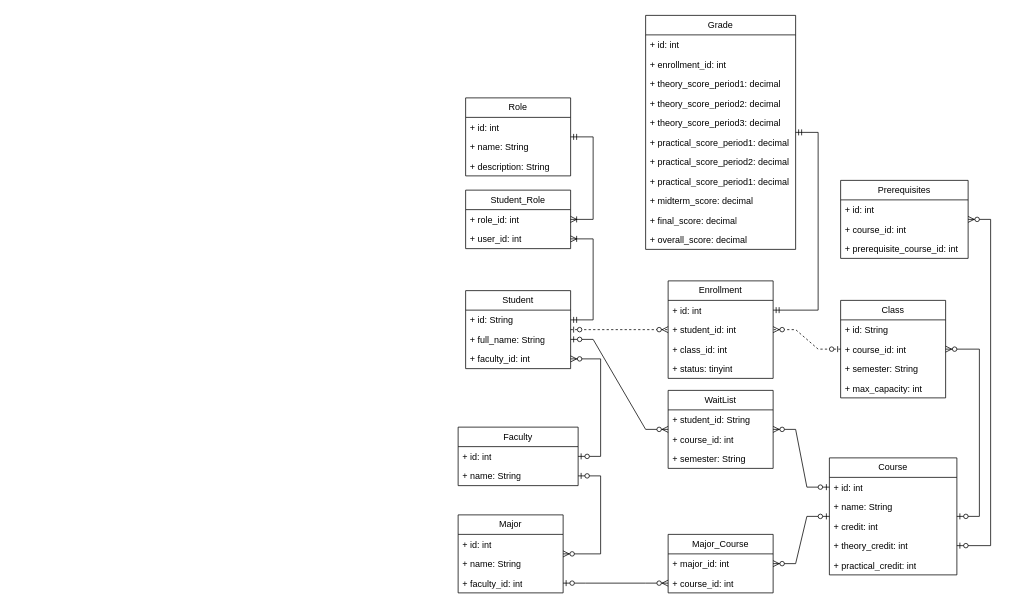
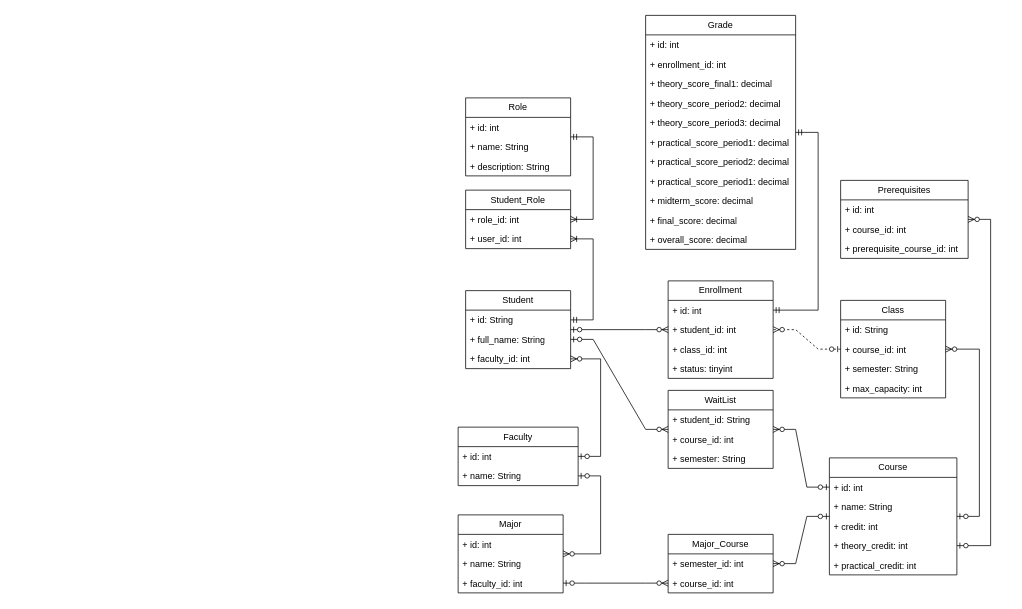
node "+ theory_score_period1: decimal": label "+ theory_score_period1: decimal" -> "+ theory_score_final1: decimal"
edge "Student" -- "Enrollment": style dashed -> solid
node "+ major_id: int": label "+ major_id: int" -> "+ semester_id: int"
